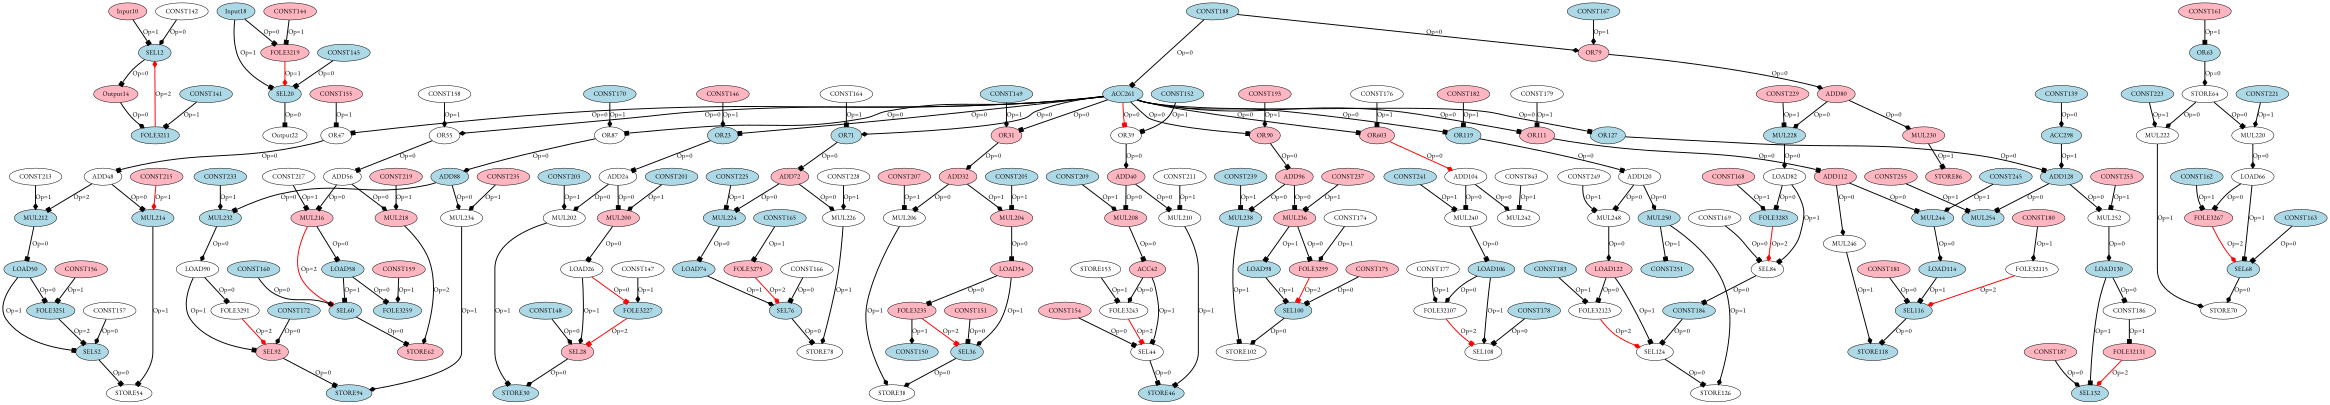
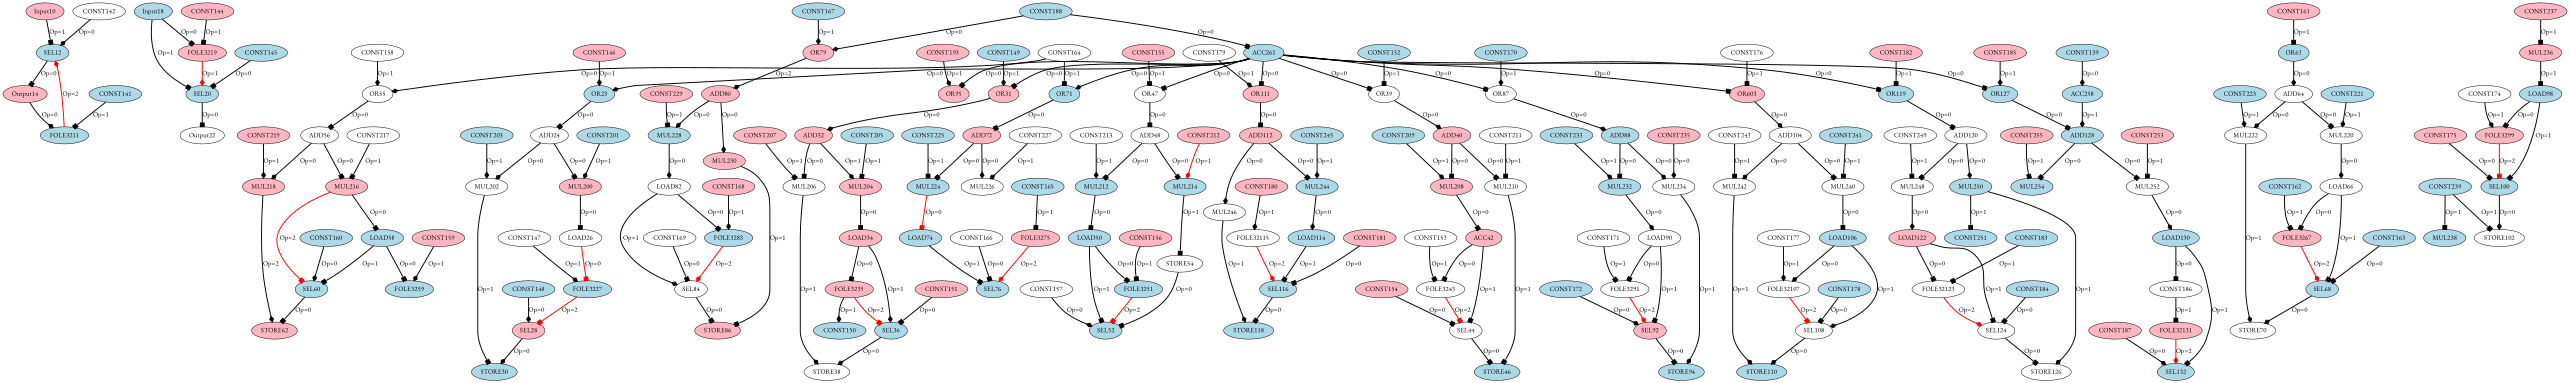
node "CONST185": added
edge "OR79" -> "ADD80": label "Op=0" -> "Op=2"
node "STORE64": label "STORE64" -> "ADD64"
edge "ACC261" -> "OR55": now "CONST164" -> "OR55"
edge "ACC261" -> "OR39": color red -> black
edge "CONST179" -> "OR111": arrowhead box -> diamond
edge "ACC261" -> "OR23": arrowhead box -> diamond
node "OR90": label "OR90" -> "OR95"
node "ACC298": label "ACC298" -> "ACC258"
edge "OR603" -> "ADD104": color red -> black
node "CONST215": label "CONST215" -> "CONST212"
node "CONST228": label "CONST228" -> "CONST227"
node "ADD96": removed
node "CONST843": label "CONST843" -> "CONST243"
edge "ADD48" -> "MUL212": label "Op=2" -> "Op=0"
edge "CONST235" -> "MUL234": label "Op=1" -> "Op=0"
edge "LOAD82" -> "SEL84": arrowhead box -> diamond
node "CONST171": added
edge "MUL236" -> "FOLE3299": now "LOAD98" -> "FOLE3299"
edge "MUL224" -> "LOAD74": color black -> red
node "STORE153": label "STORE153" -> "CONST153"
edge "MUL238" -> "STORE102": now "CONST239" -> "STORE102"
edge "ACC42" -> "FOLE3243": arrowhead diamond -> box
edge "SEL84" -> "CONST184": now "SEL84" -> "STORE86"
edge "LOAD74" -> "SEL76": arrowhead diamond -> box
edge "LOAD26" -> "SEL28": removed, label "Op=1"
edge "FOLE3251" -> "SEL52": color black -> red
node "STORE78": removed
edge "SEL52" -> "STORE54": reversed
node "STORE110": added
